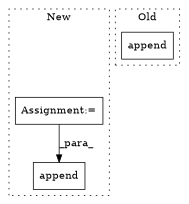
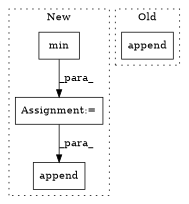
node "min": added
